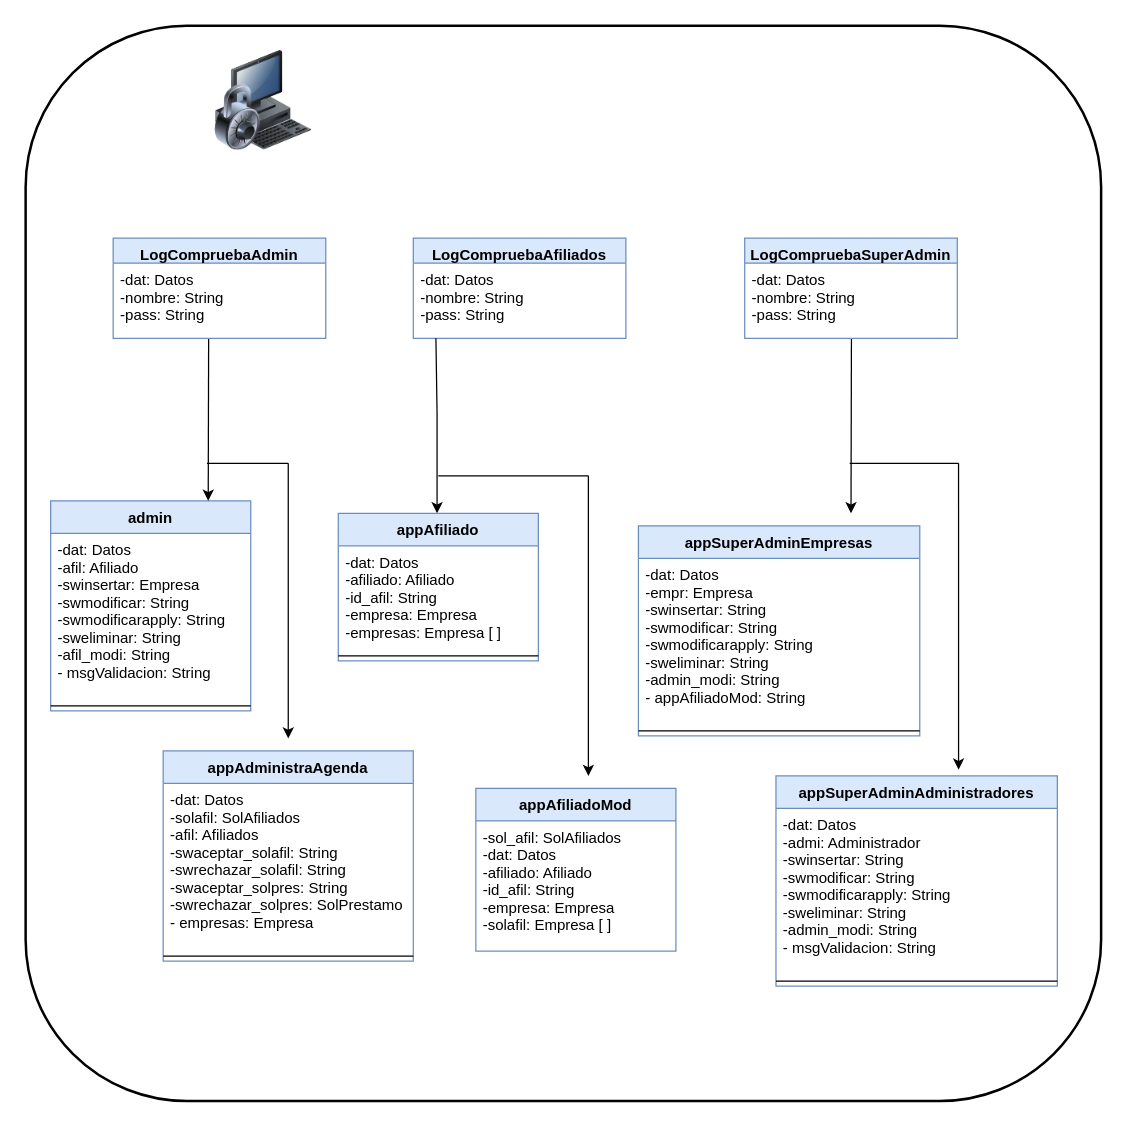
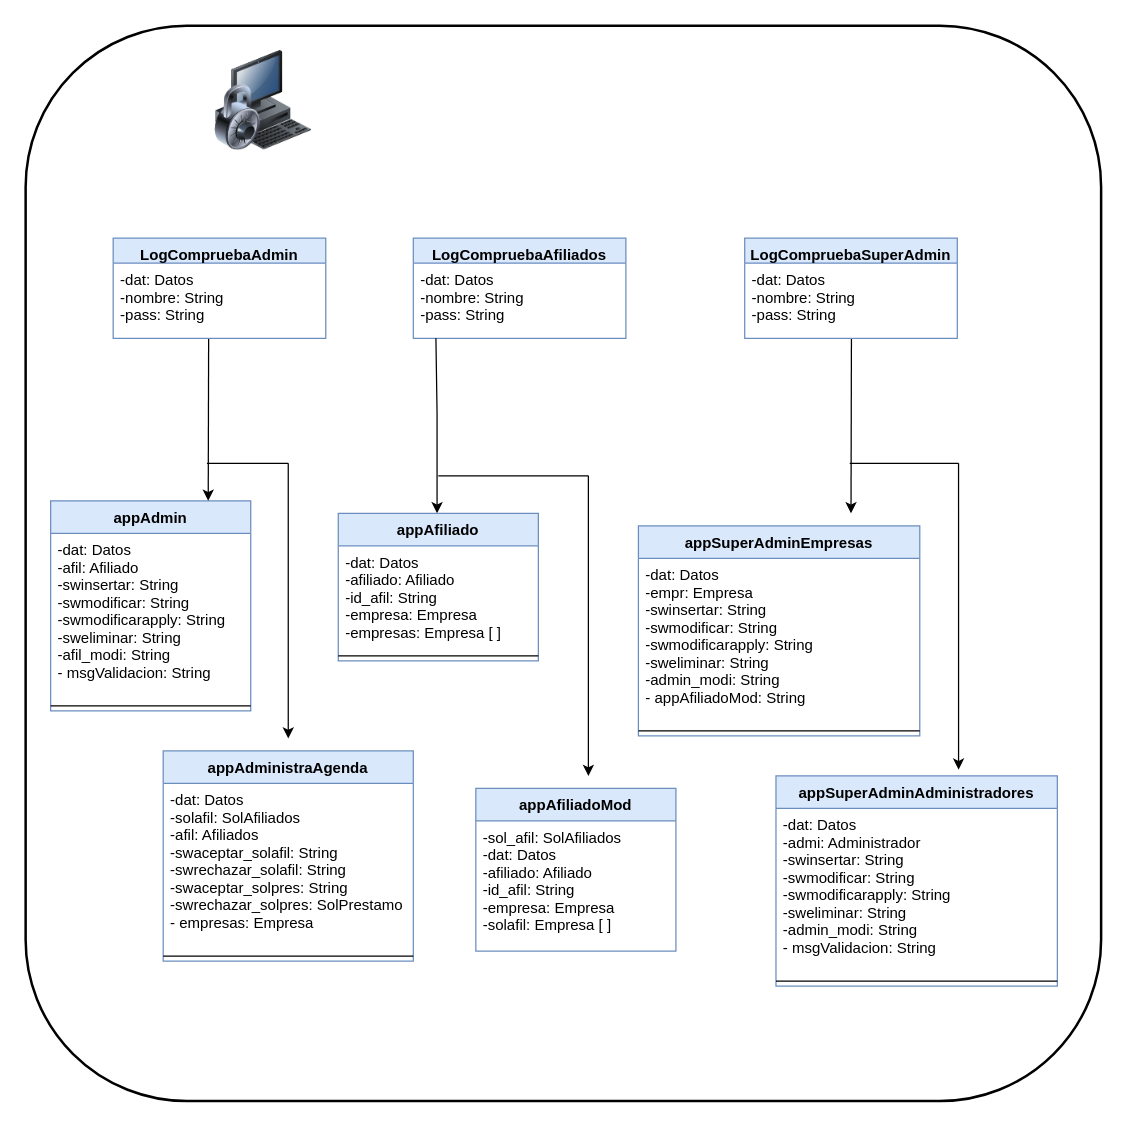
node "admin": label "admin" -> "appAdmin"
node "-dat: Datos -afil: Afiliado -swinsertar: Empresa -swmodificar: String -swmodificarapply: String -sweliminar: String -afil_modi: String - msgValidacion: String": label "-dat: Datos -afil: Afiliado -swinsertar: Empresa -swmodificar: String -swmodificarapply: String -sweliminar: String -afil_modi: String - msgValidacion: String" -> "-dat: Datos -afil: Afiliado -swinsertar: String -swmodificar: String -swmodificarapply: String -sweliminar: String -afil_modi: String - msgValidacion: String"
